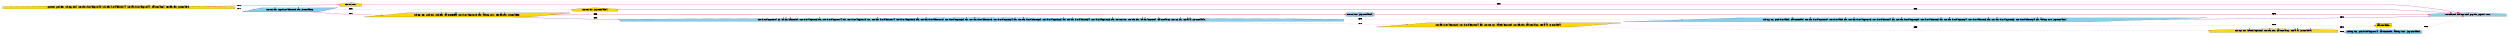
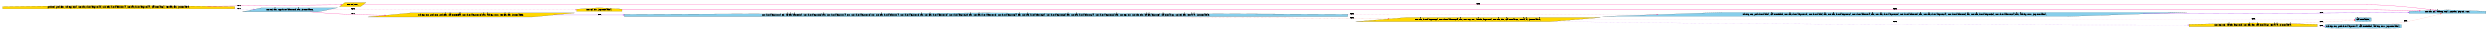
node "'mov esi, 0x0',": shape house -> parallelogram
node "'mov esi, 0x0', 'jmp 0x804d984',": removed
node "'call 0x8049390',": fillcolor gold -> skyblue
